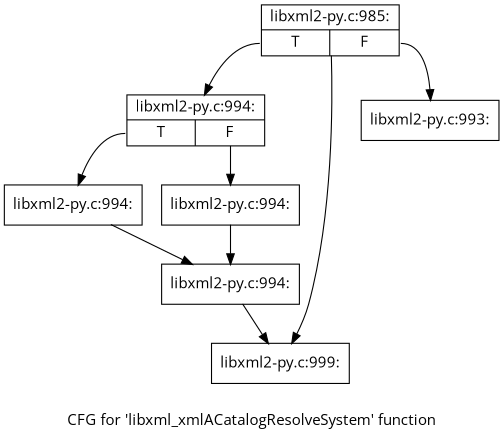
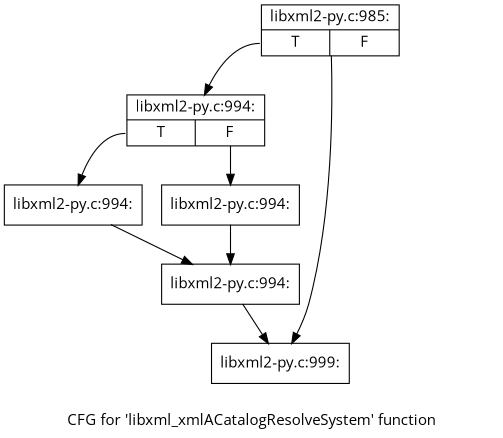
node "libxml2-py.c:993:": removed
